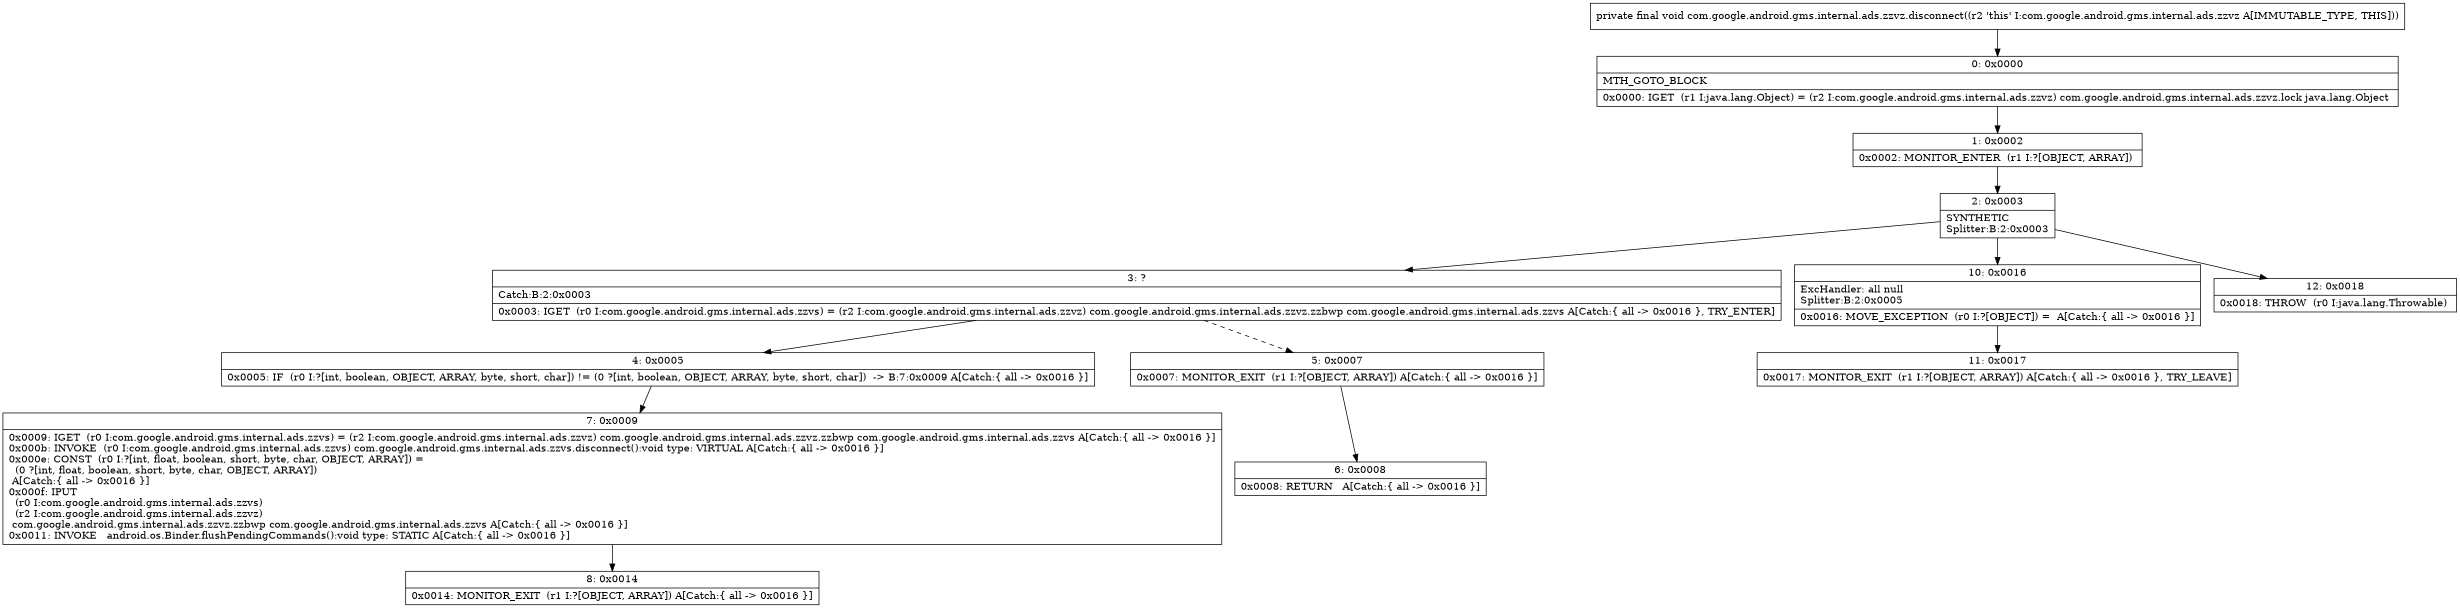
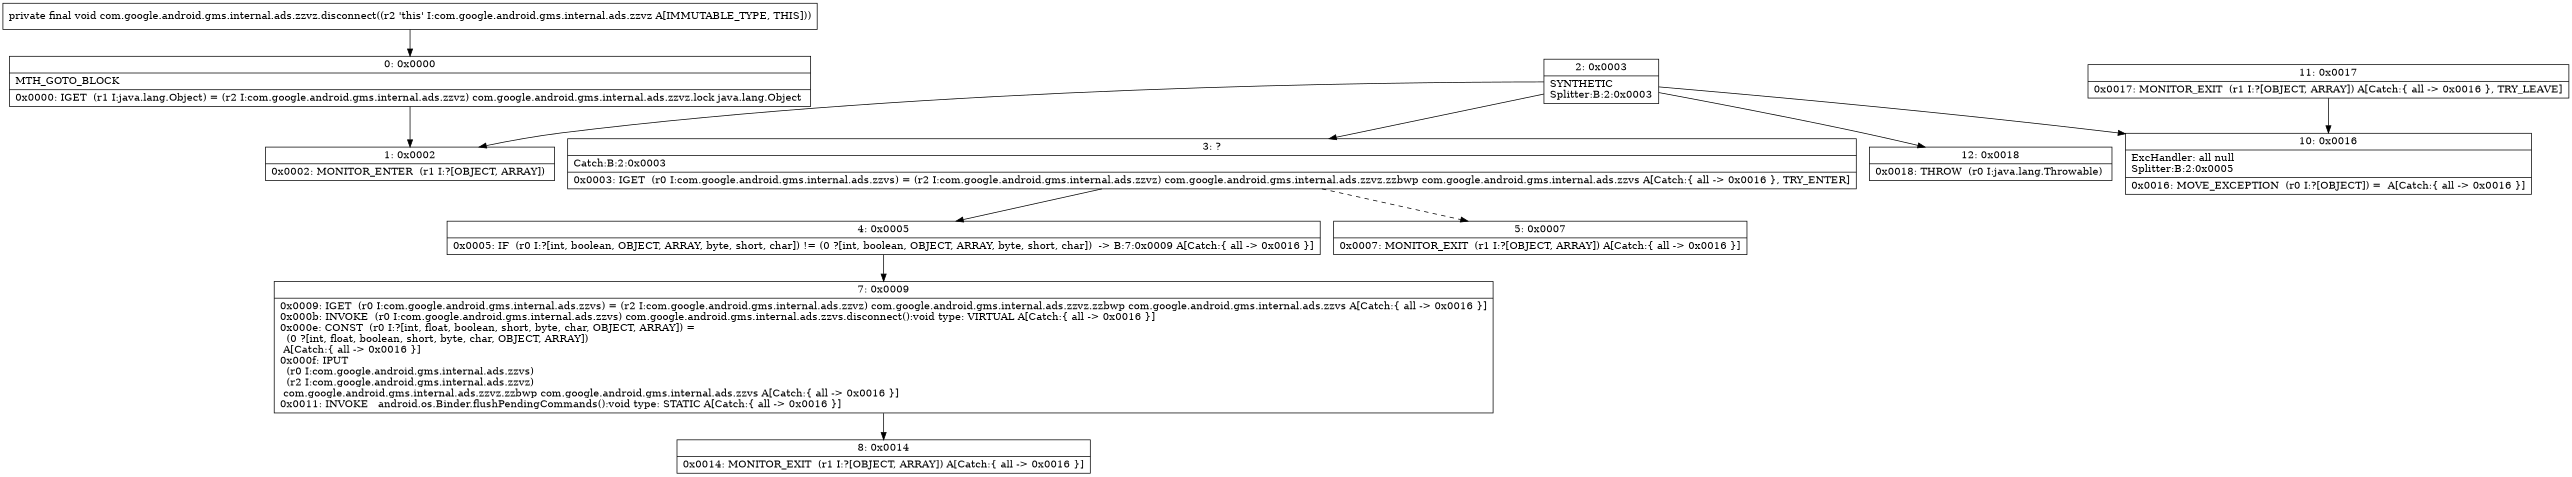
edge "1: 0x0002" -> "2: 0x0003": reversed
edge "10: 0x0016" -> "11: 0x0017": reversed
node "6: 0x0008": removed
